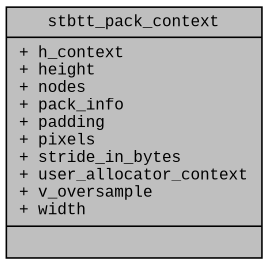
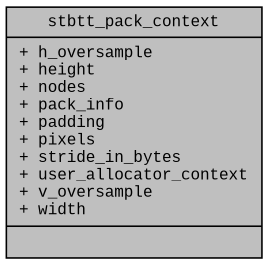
node "stbtt_pack_context": text "+ h_context" -> "+ h_oversample"
